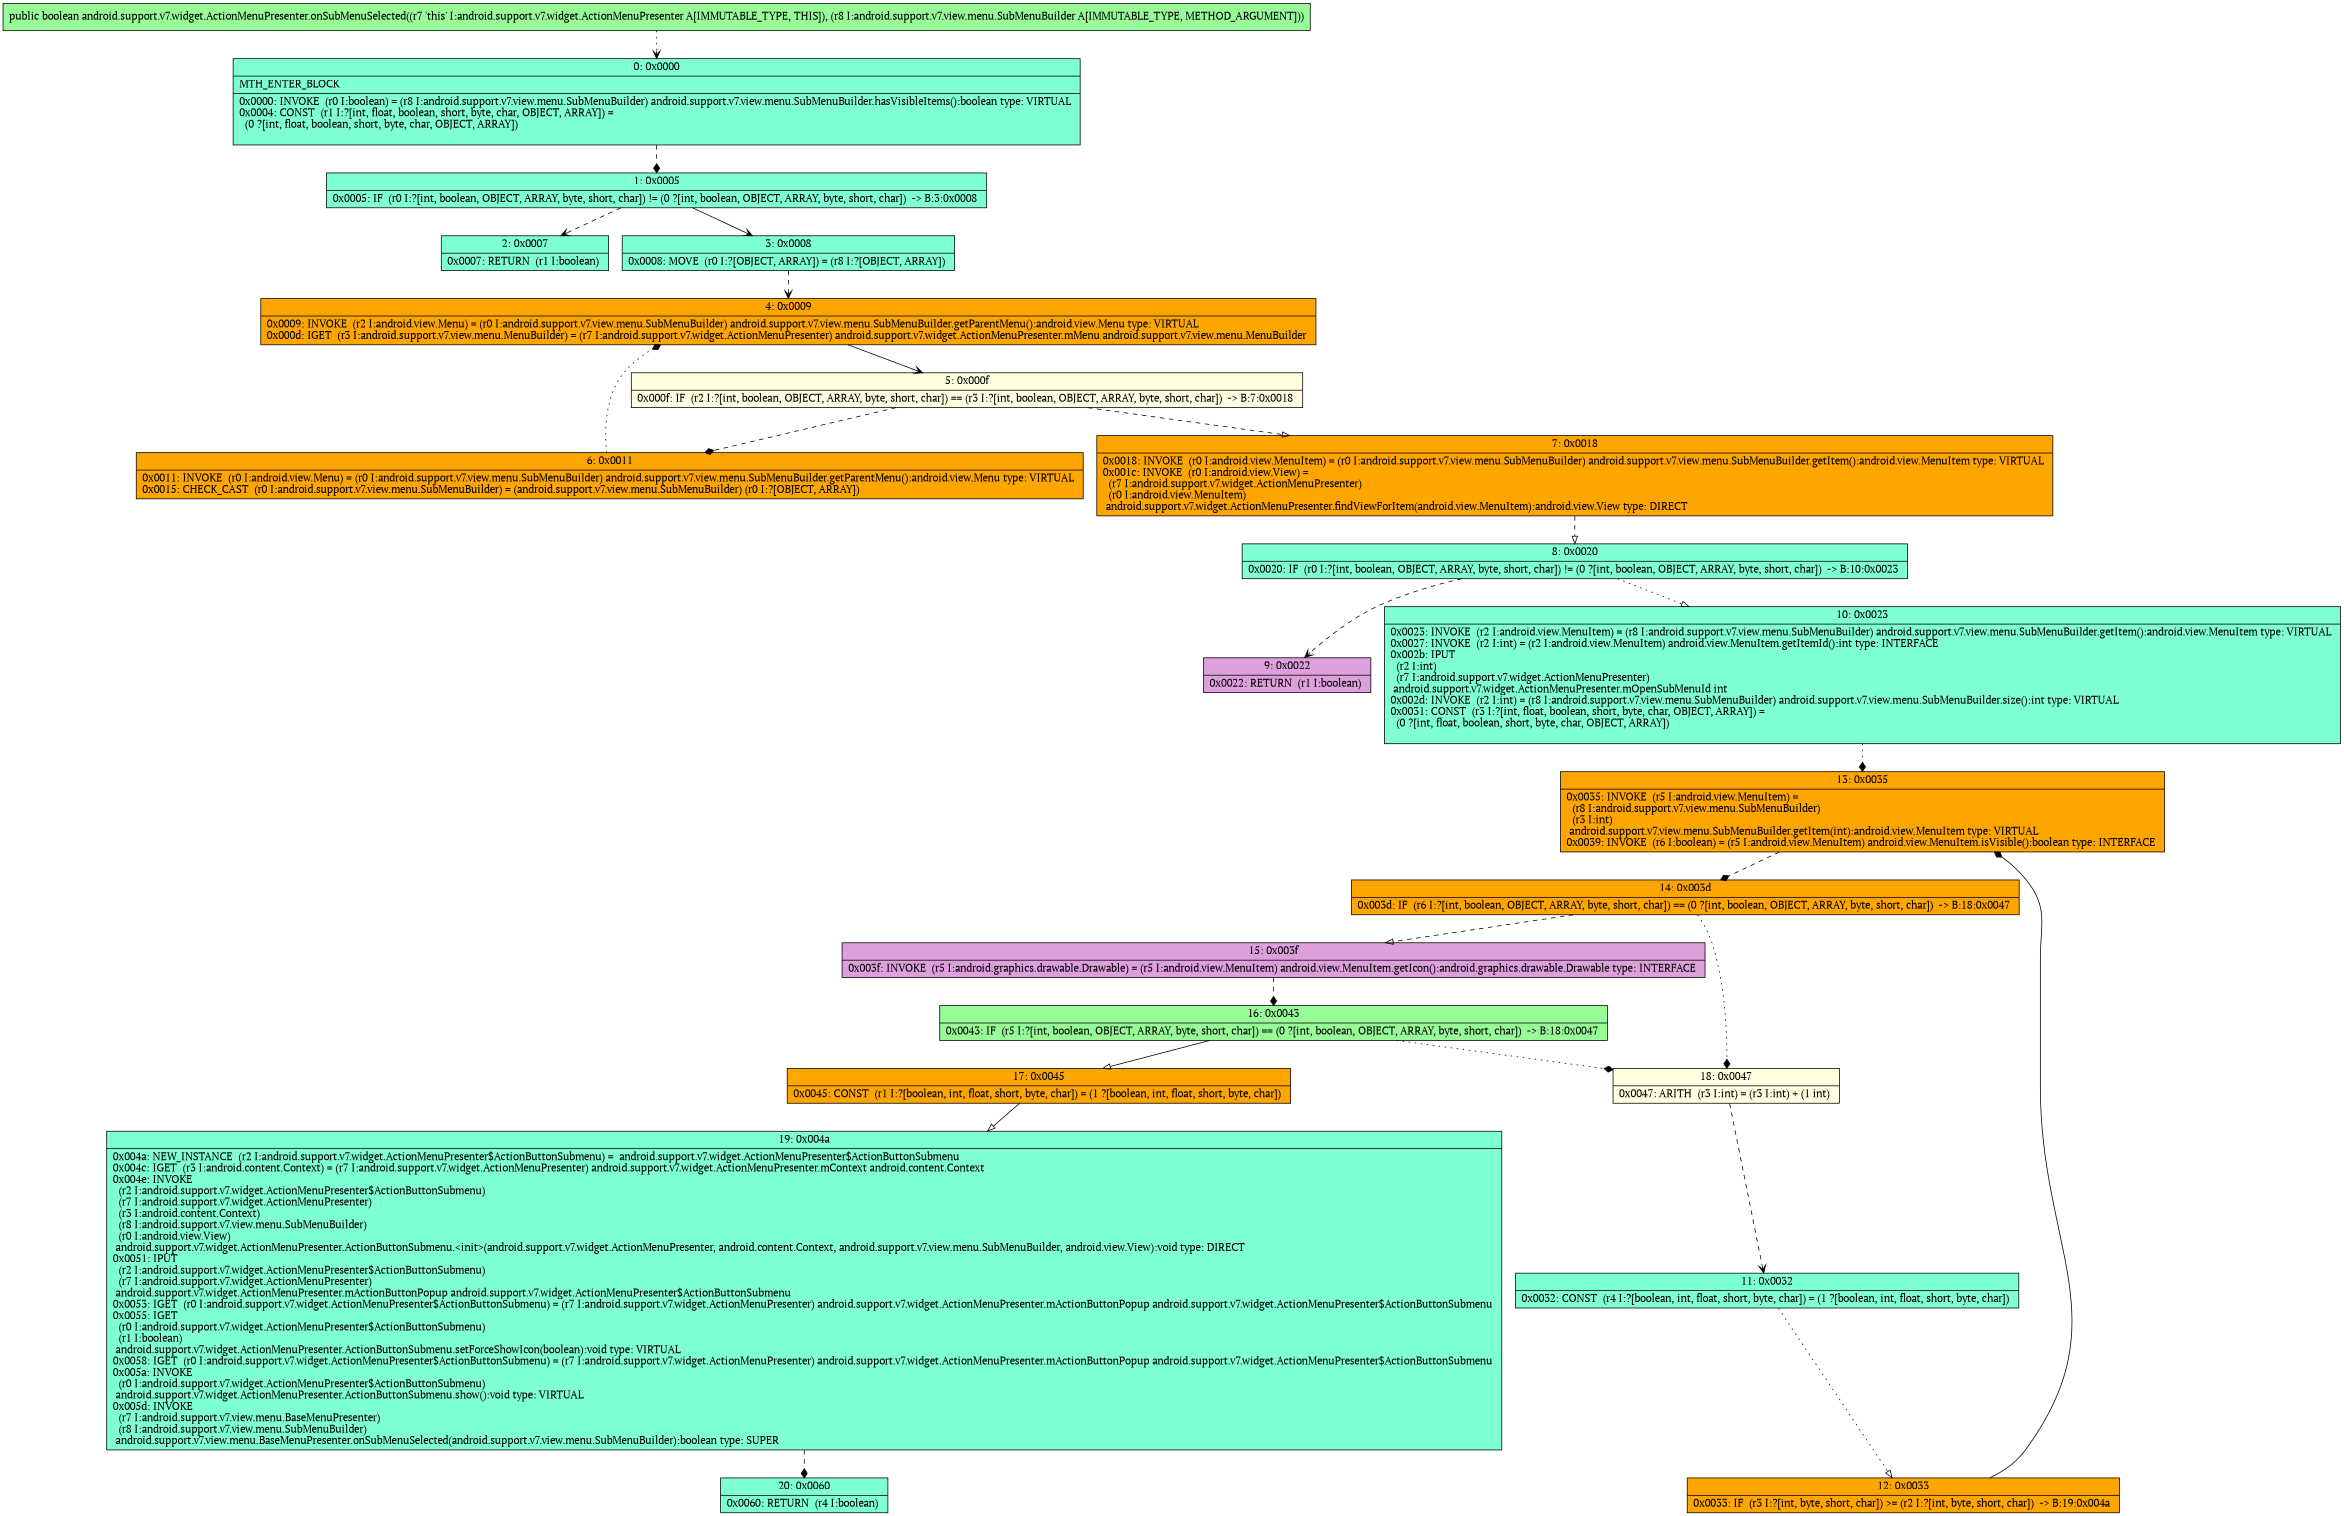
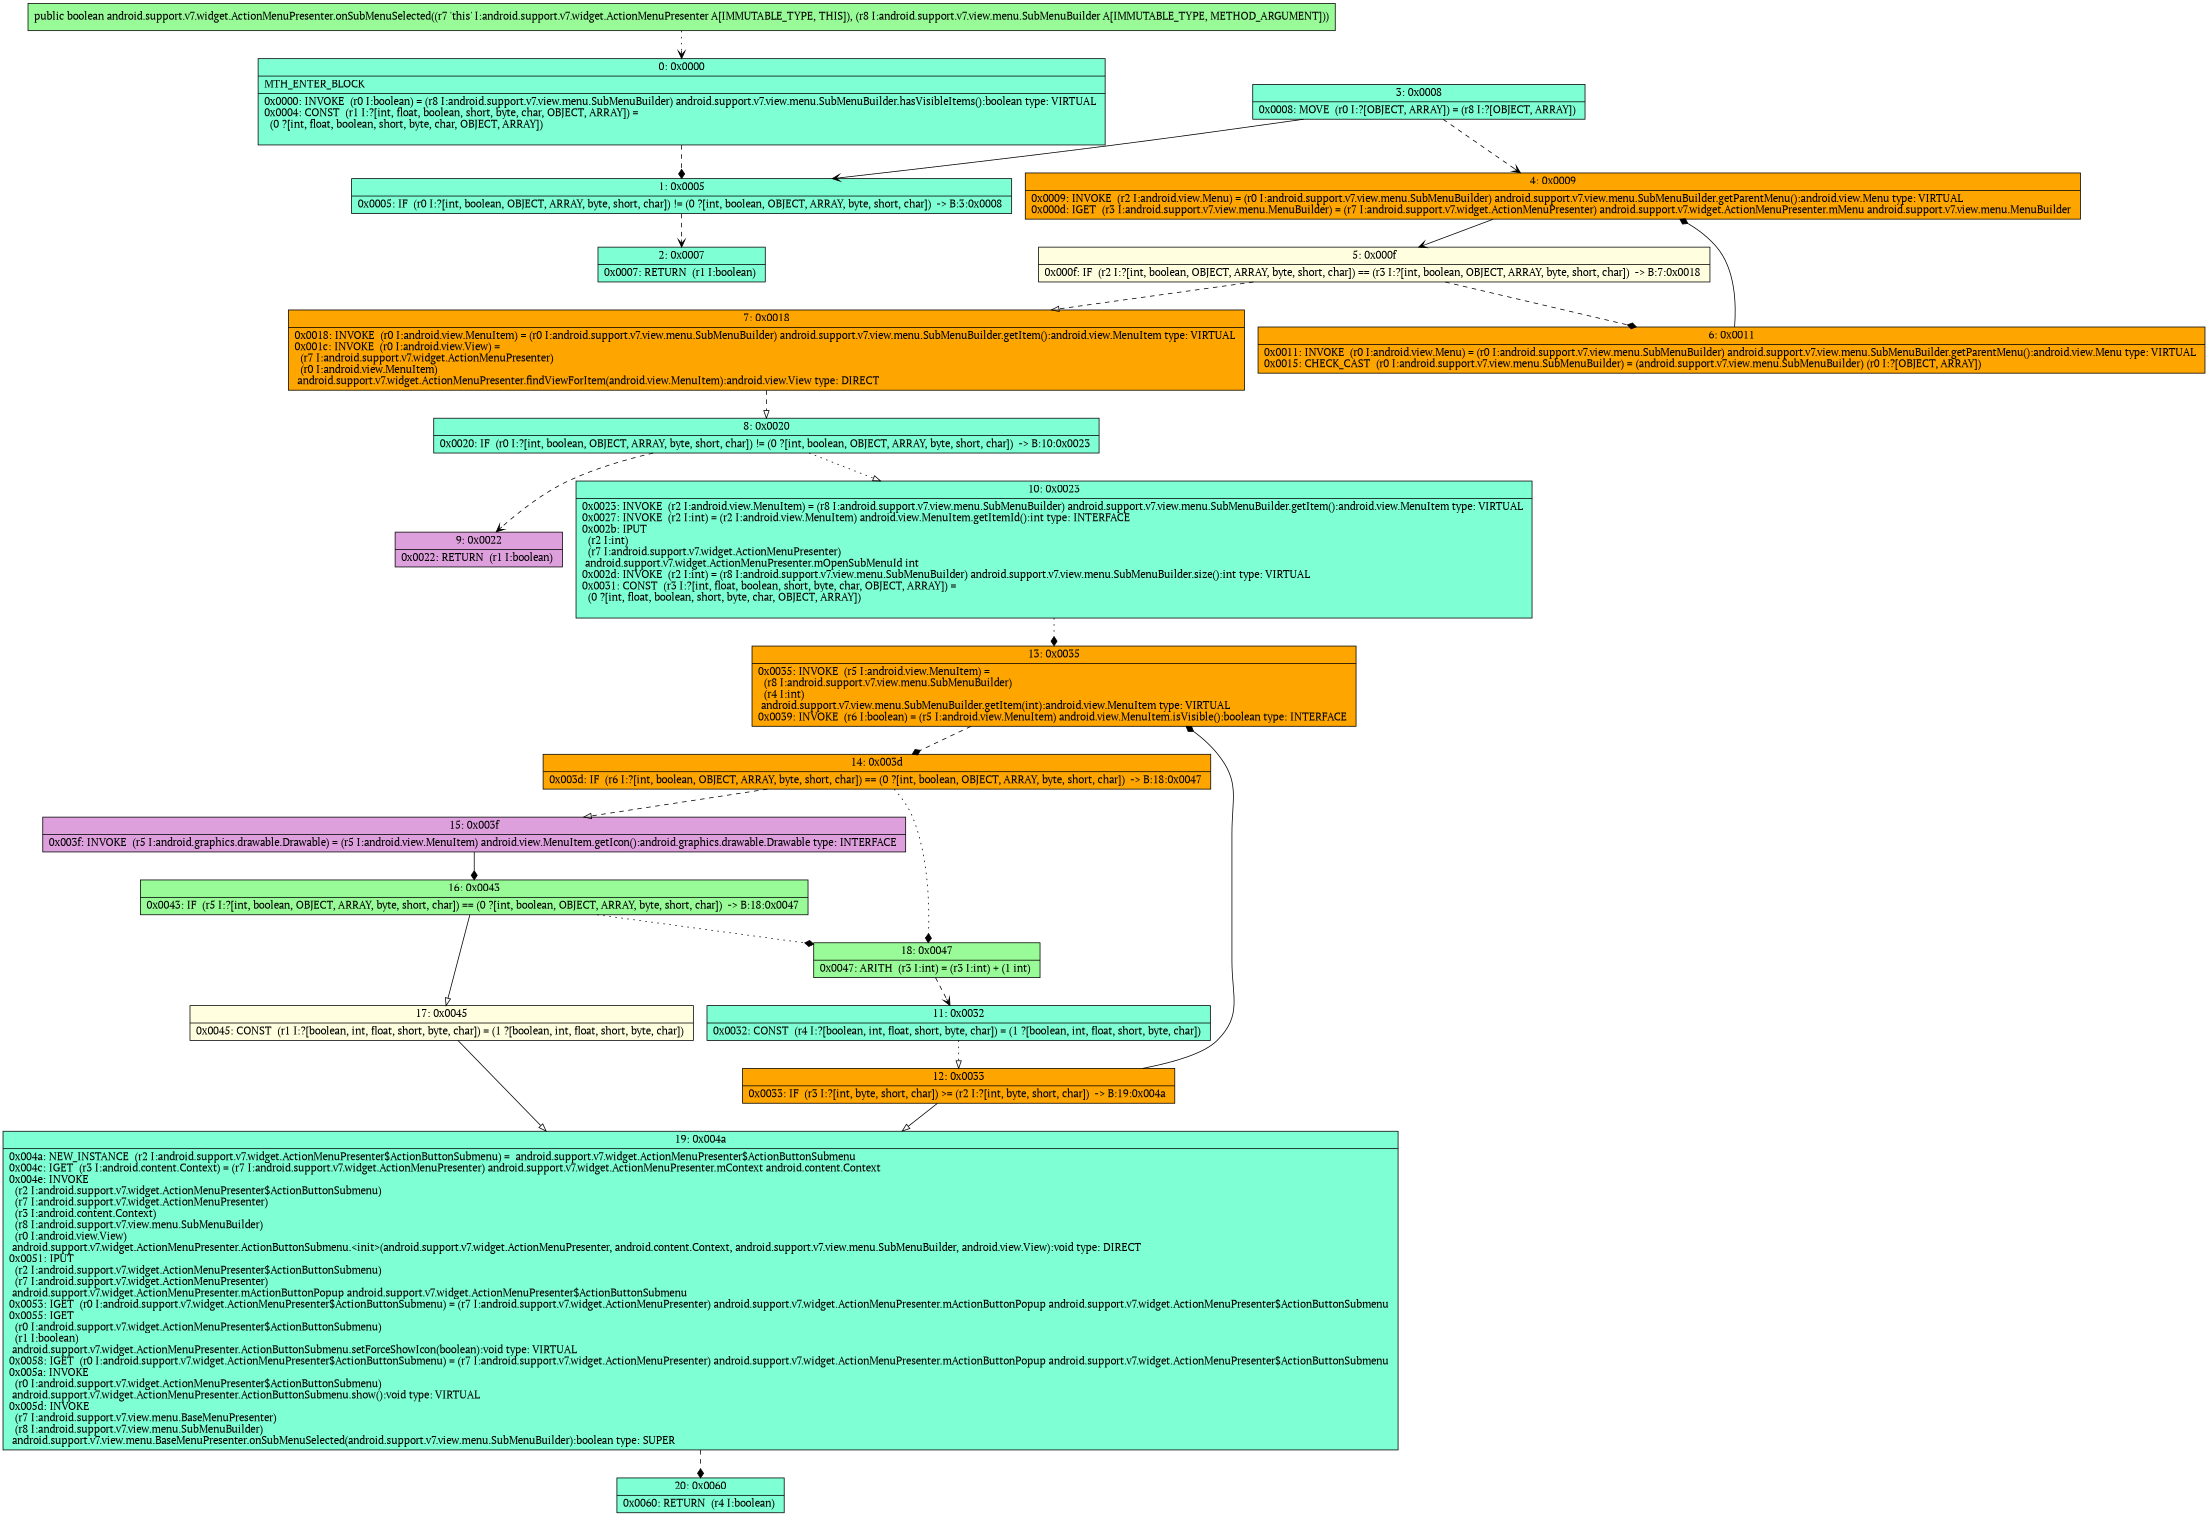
edge "1: 0x0005" -> "3: 0x0008": reversed
edge "6: 0x0011" -> "4: 0x0009": style dotted -> solid
node "13: 0x0035": text "(r3 I:int)" -> "(r4 I:int)"
edge "15: 0x003f" -> "16: 0x0043": style dashed -> solid
node "17: 0x0045": fillcolor orange -> lightyellow
node "18: 0x0047": fillcolor lightyellow -> palegreen
edge "12: 0x0033" -> "19: 0x004a": added
